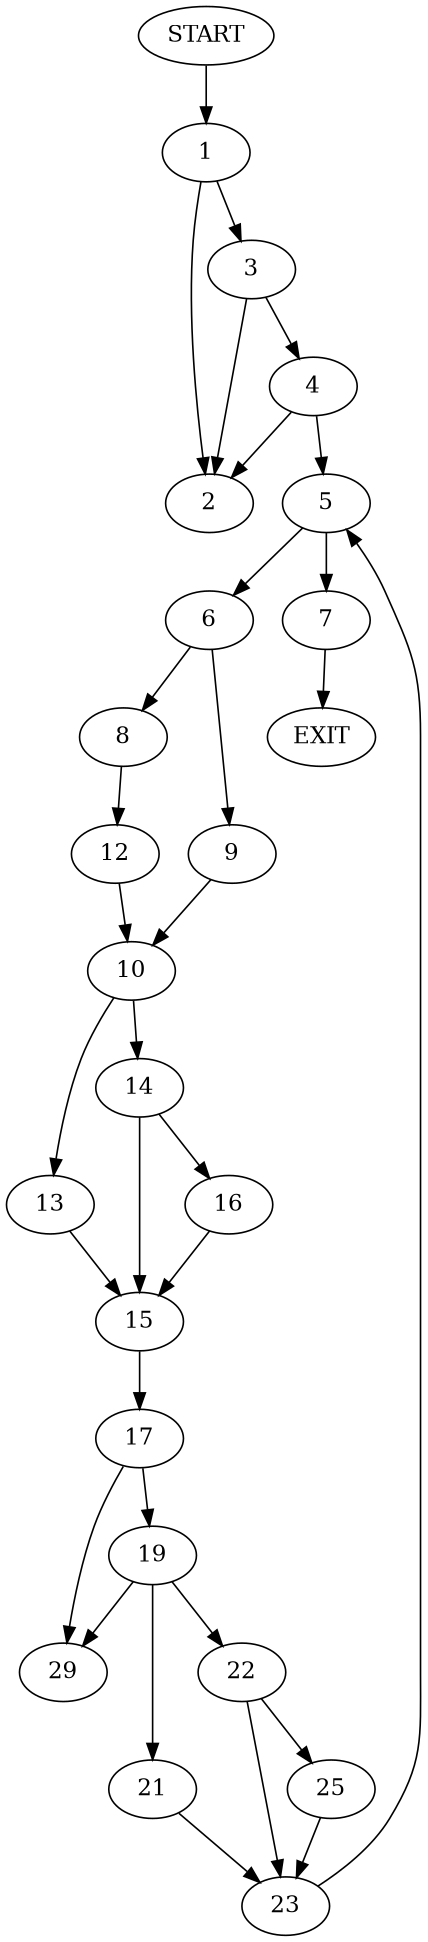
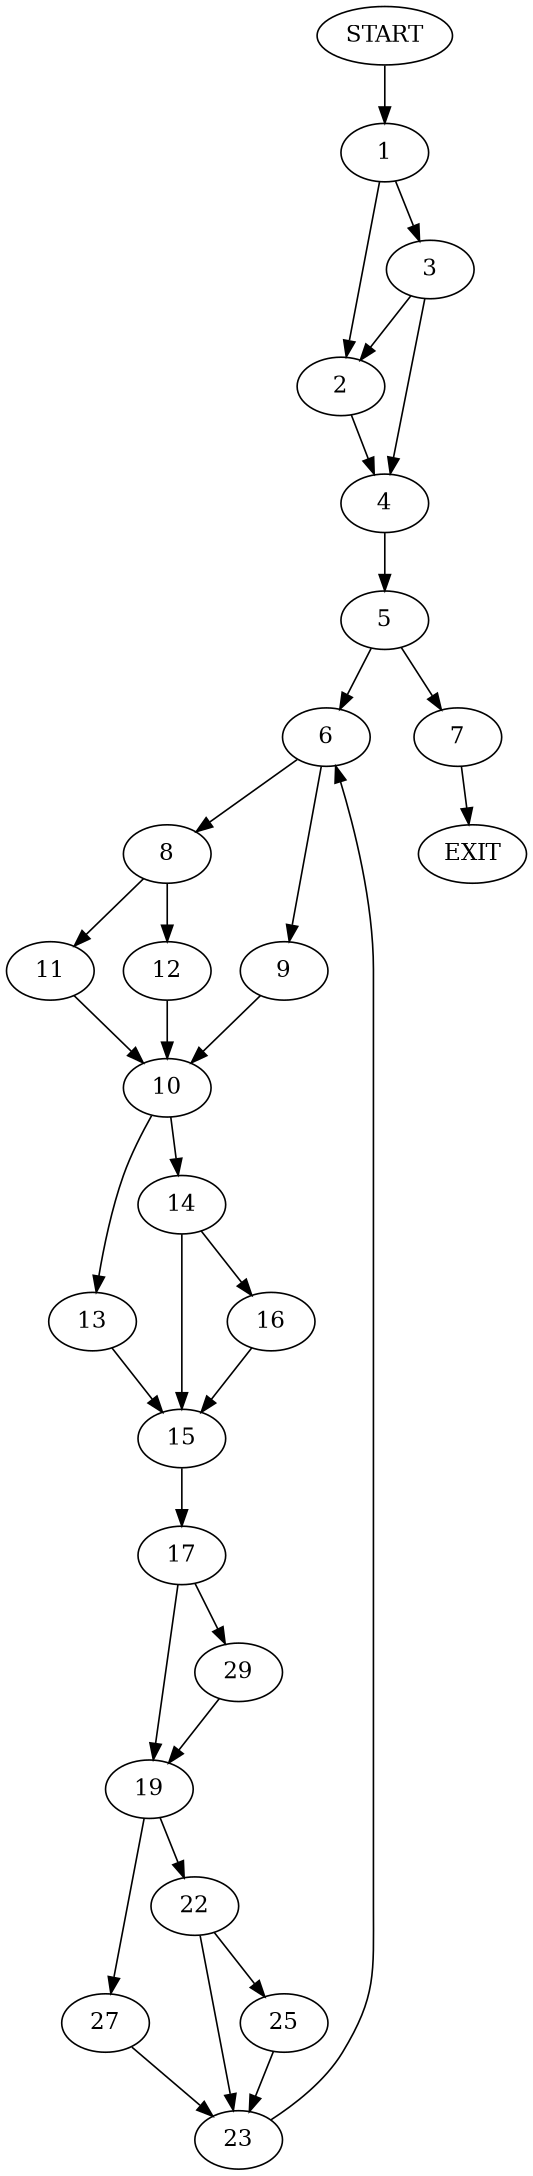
edge "4" -> "2": reversed
node "11": added
edge "23" -> "5": now "23" -> "6"
edge "19" -> "29": reversed
node "21": label "21" -> "27"
